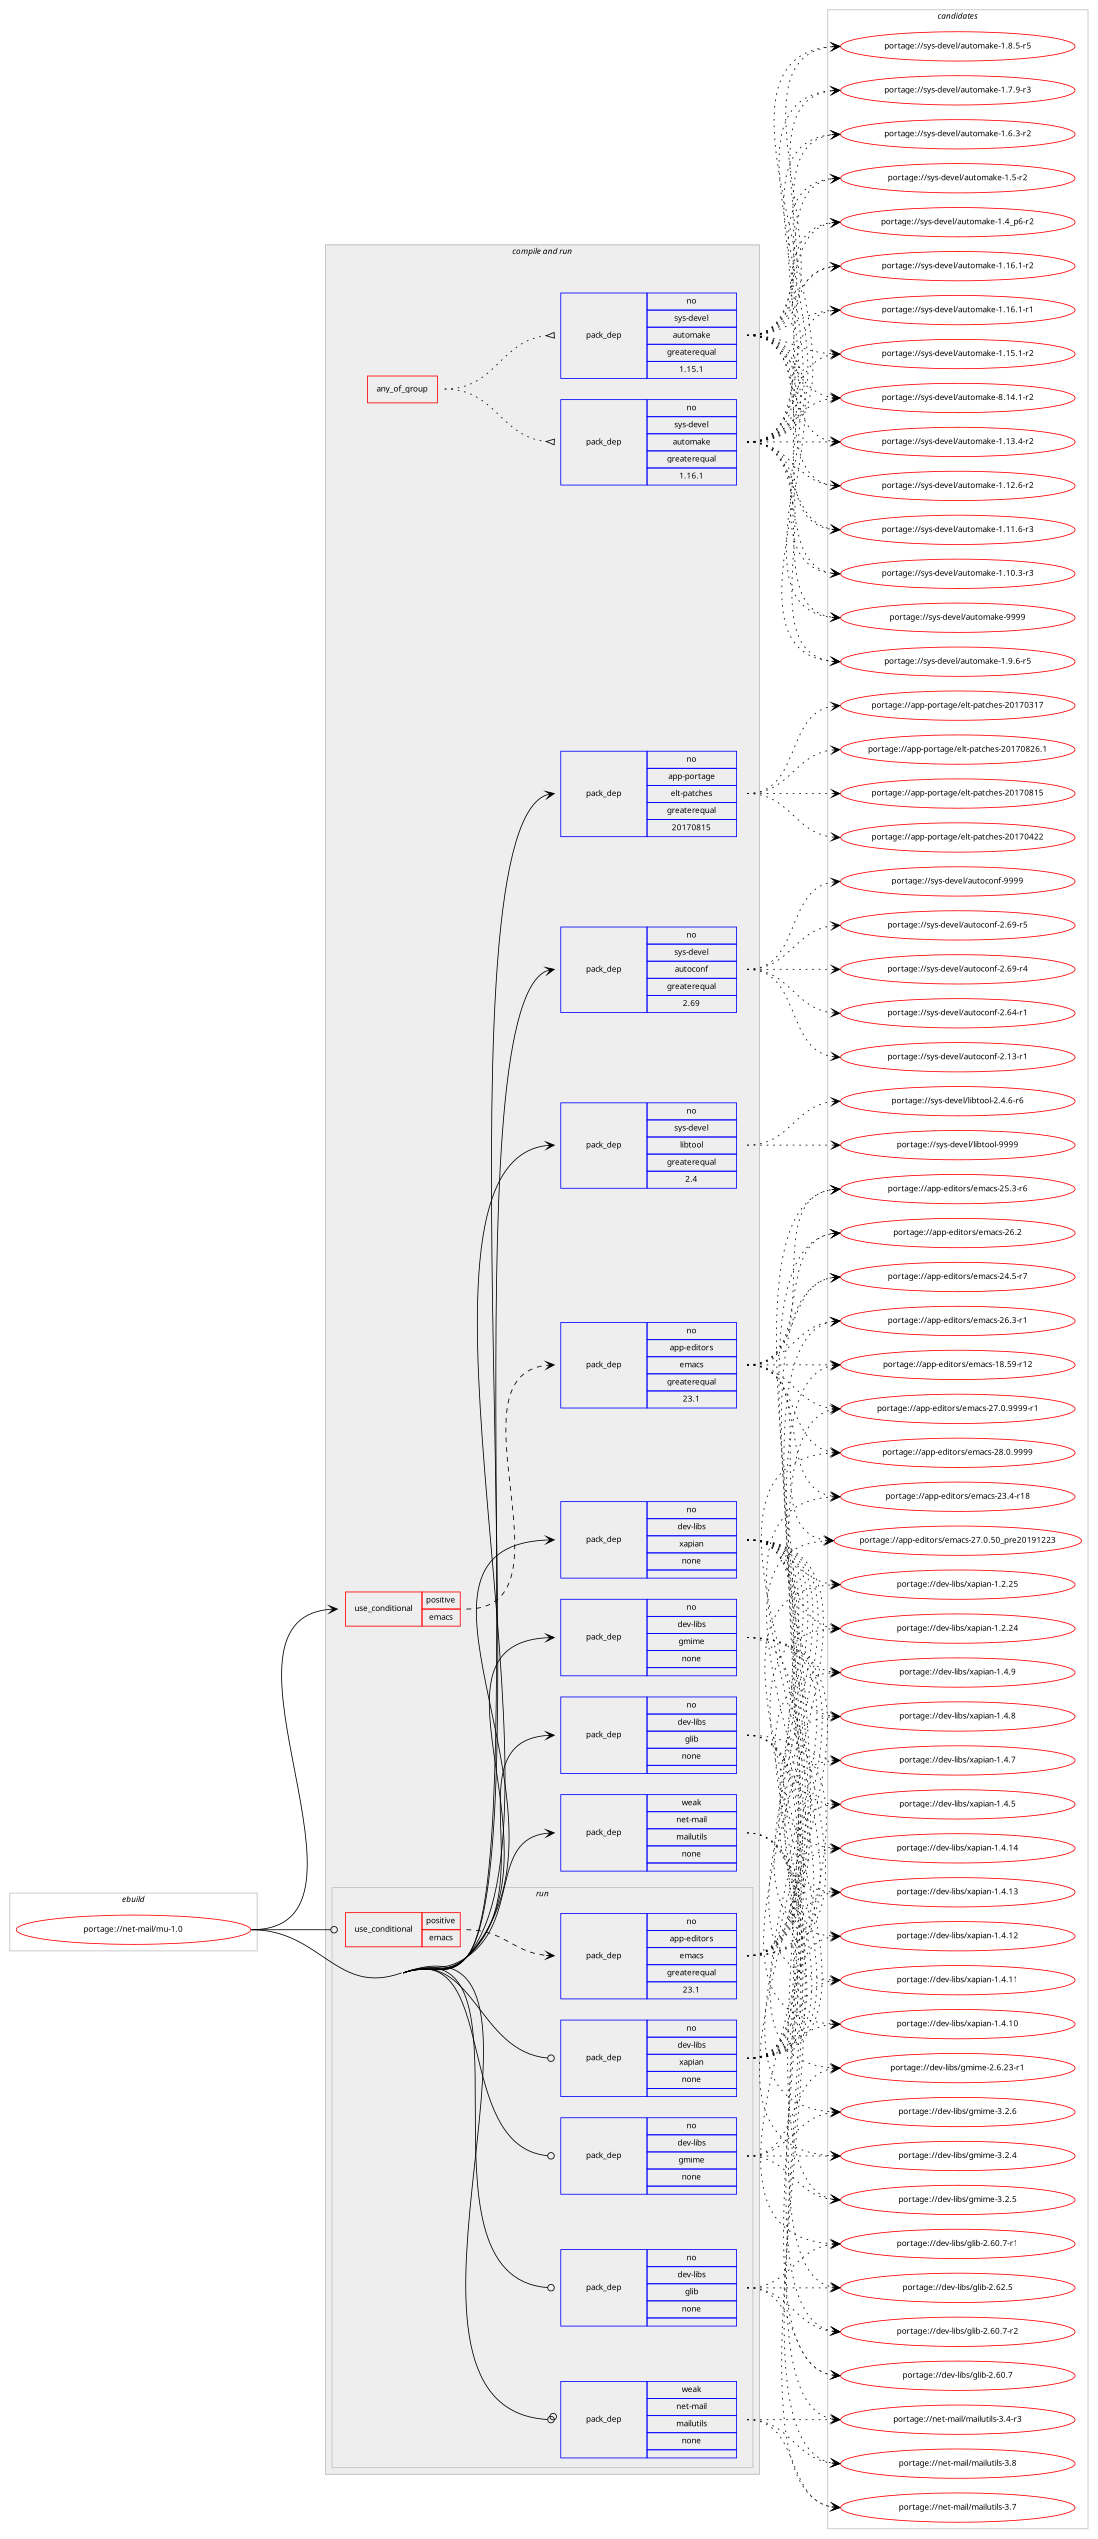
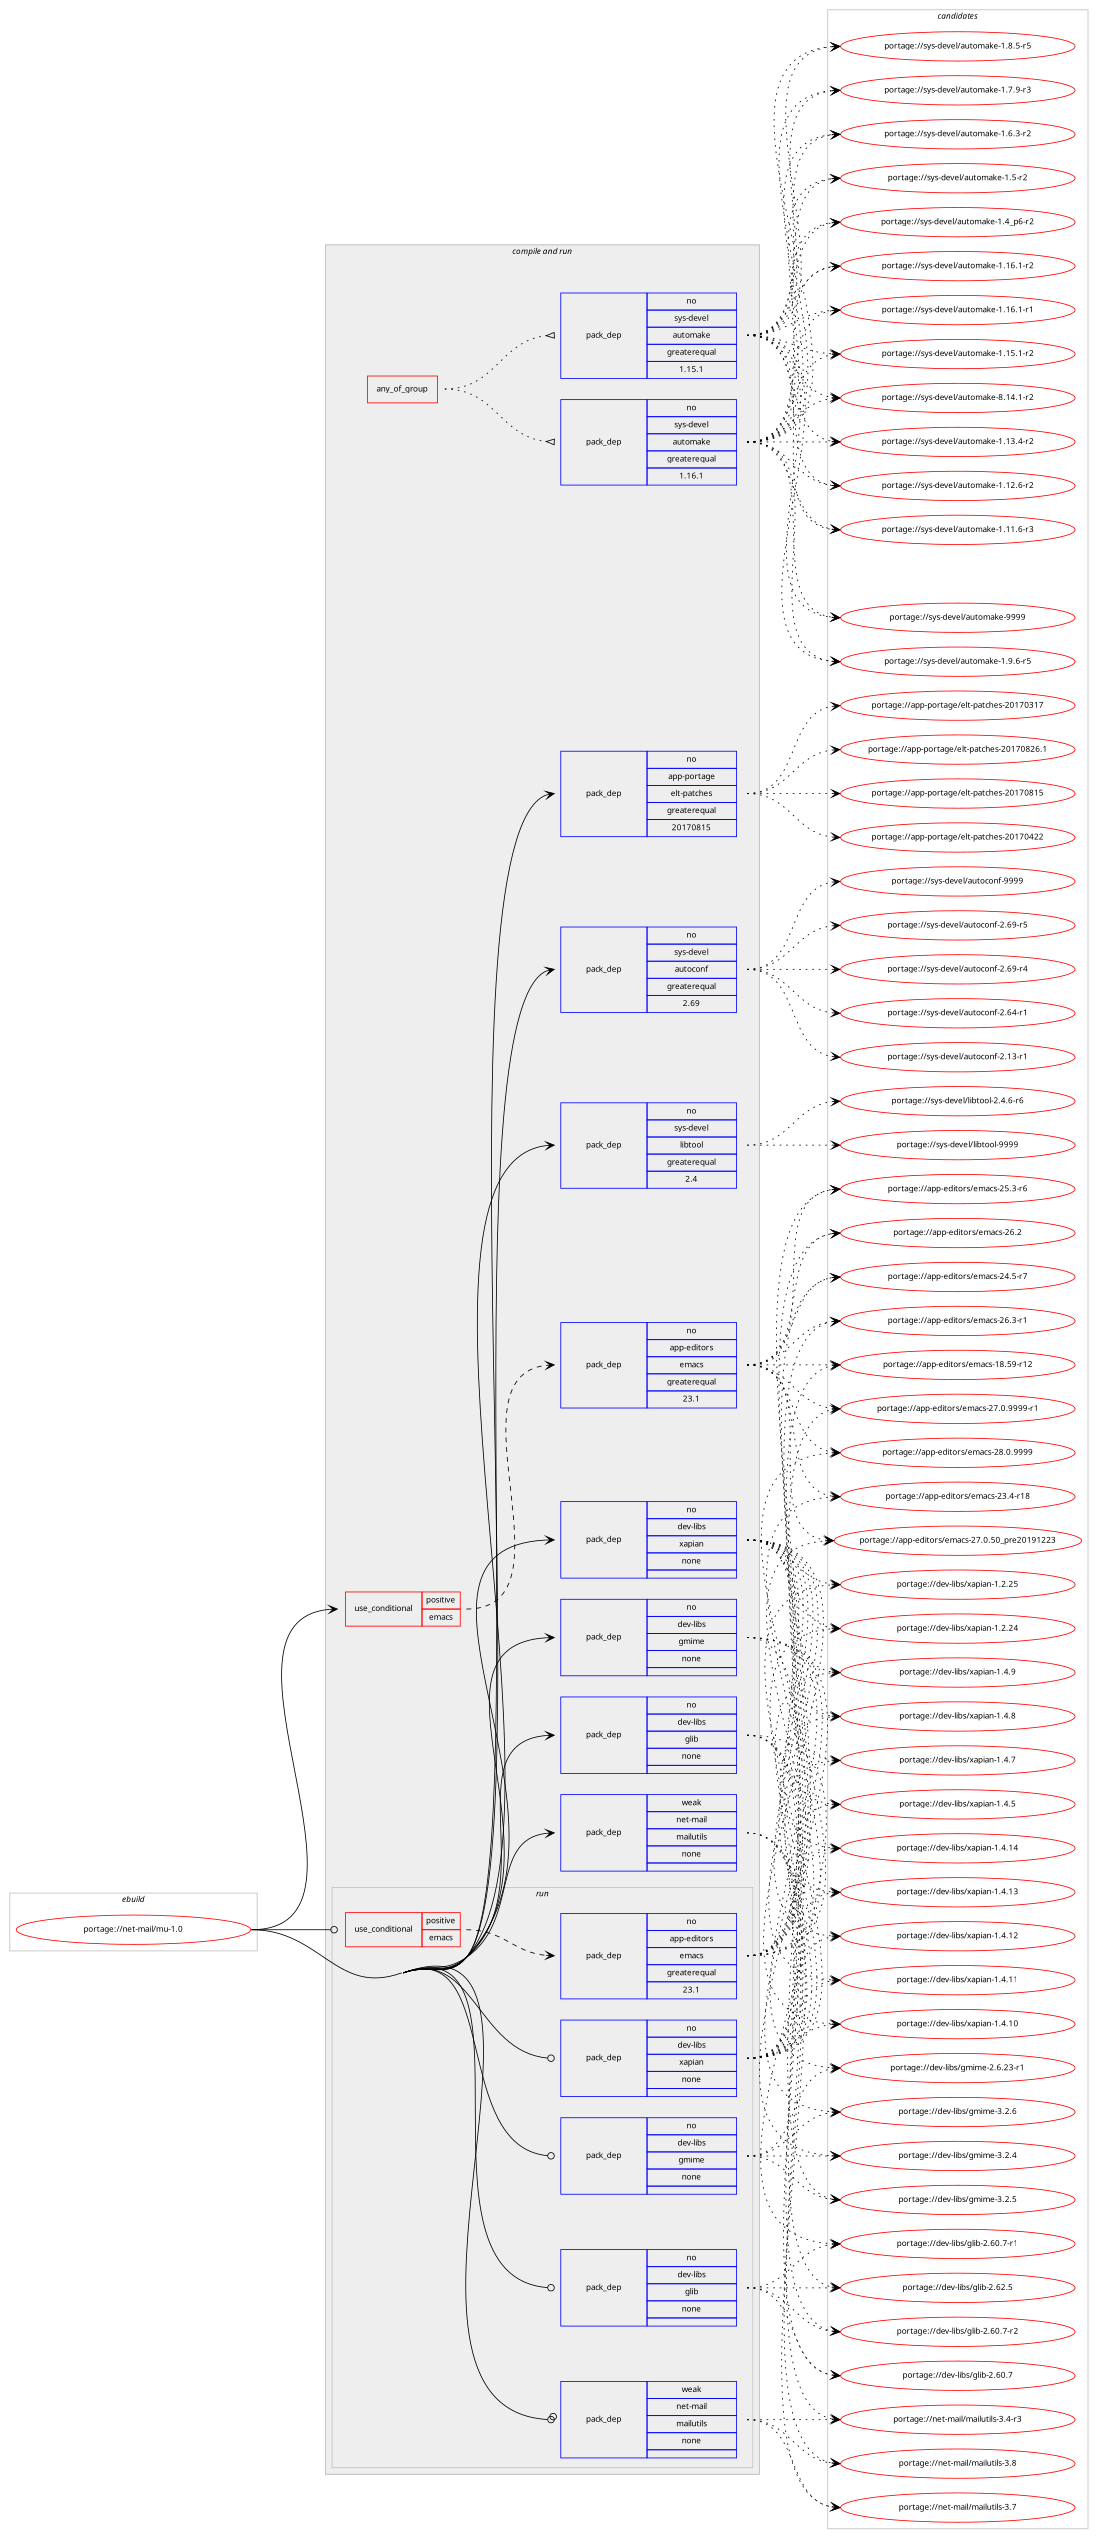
node "portage://sys-devel/automake-1.10.3-r3": removed
